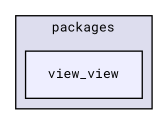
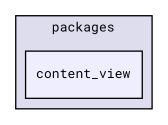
node "view_view": label "view_view" -> "content_view"
